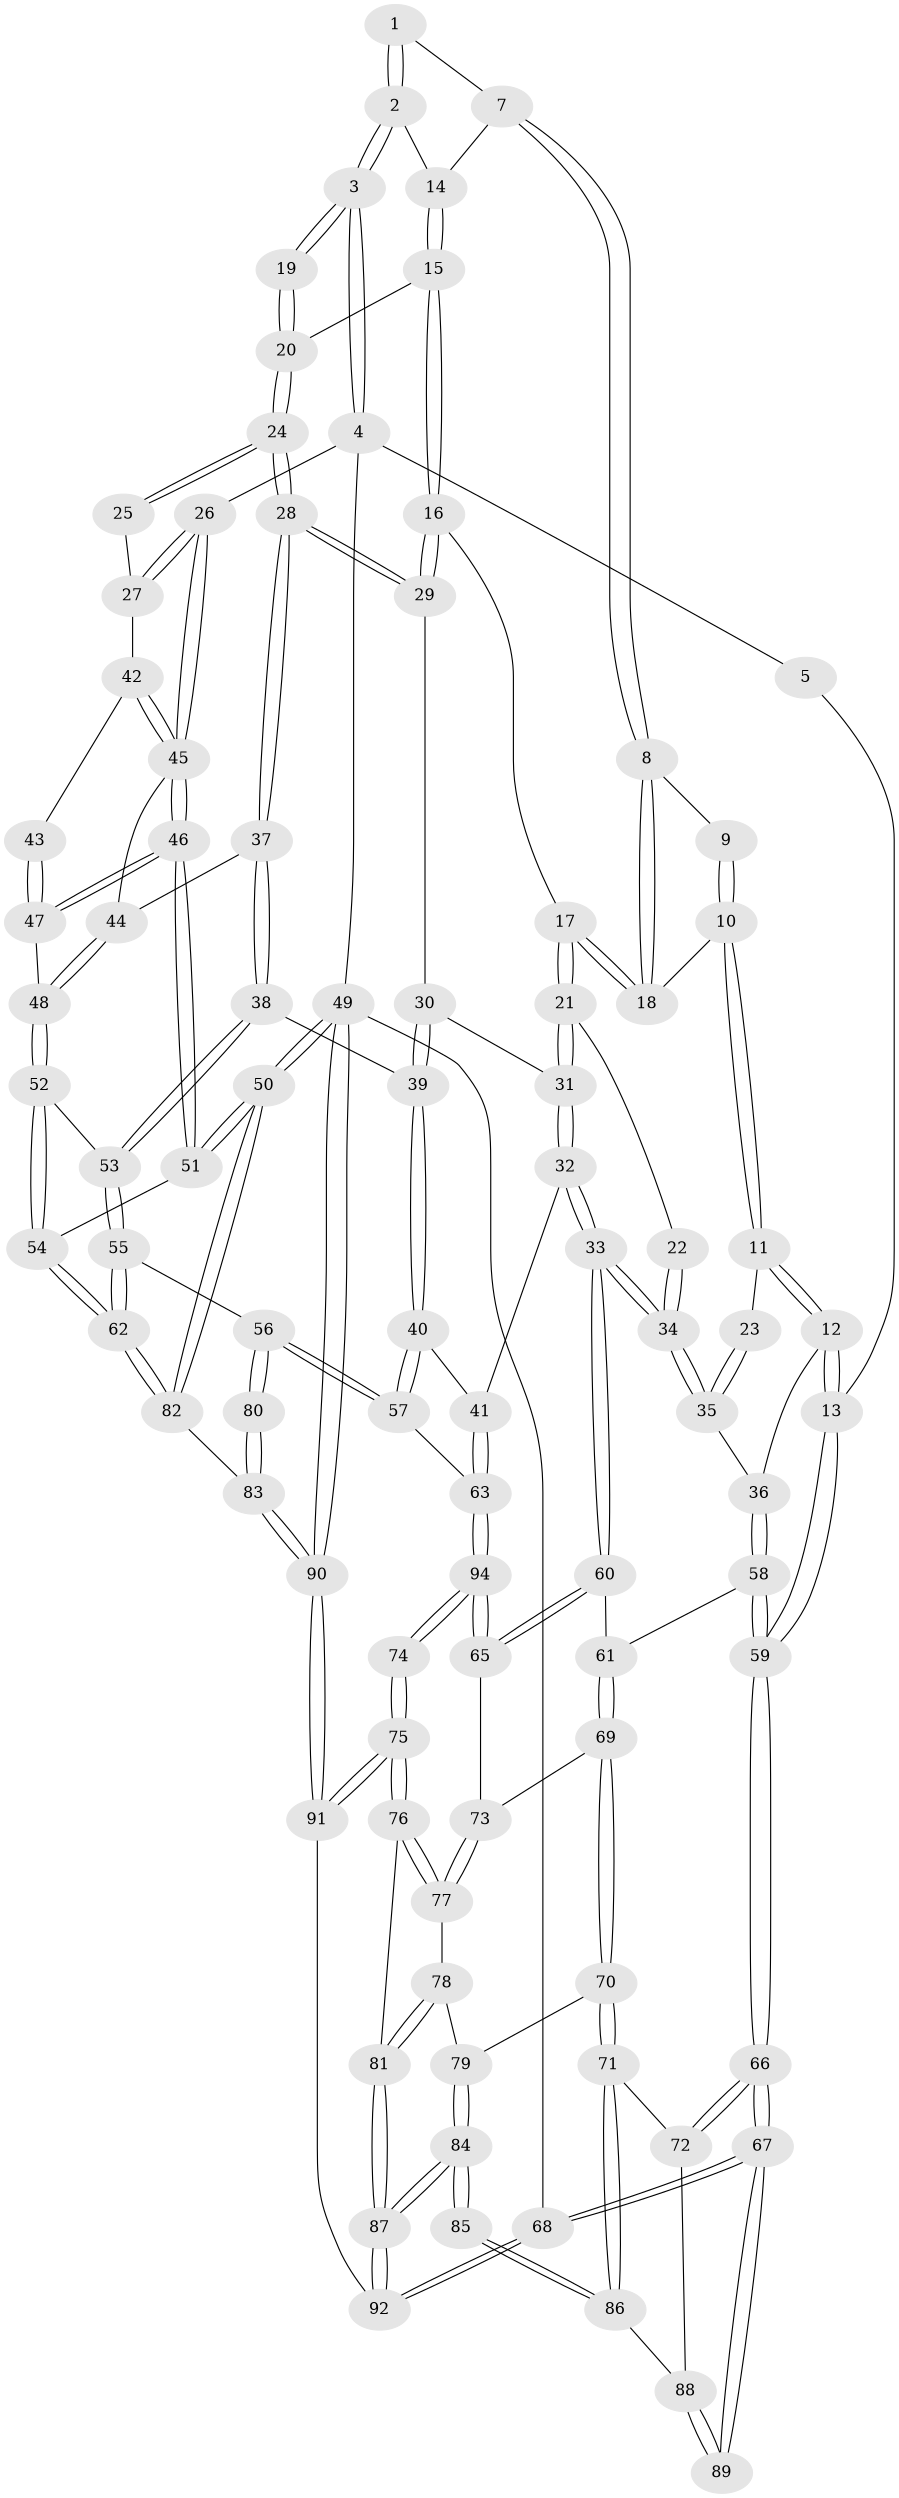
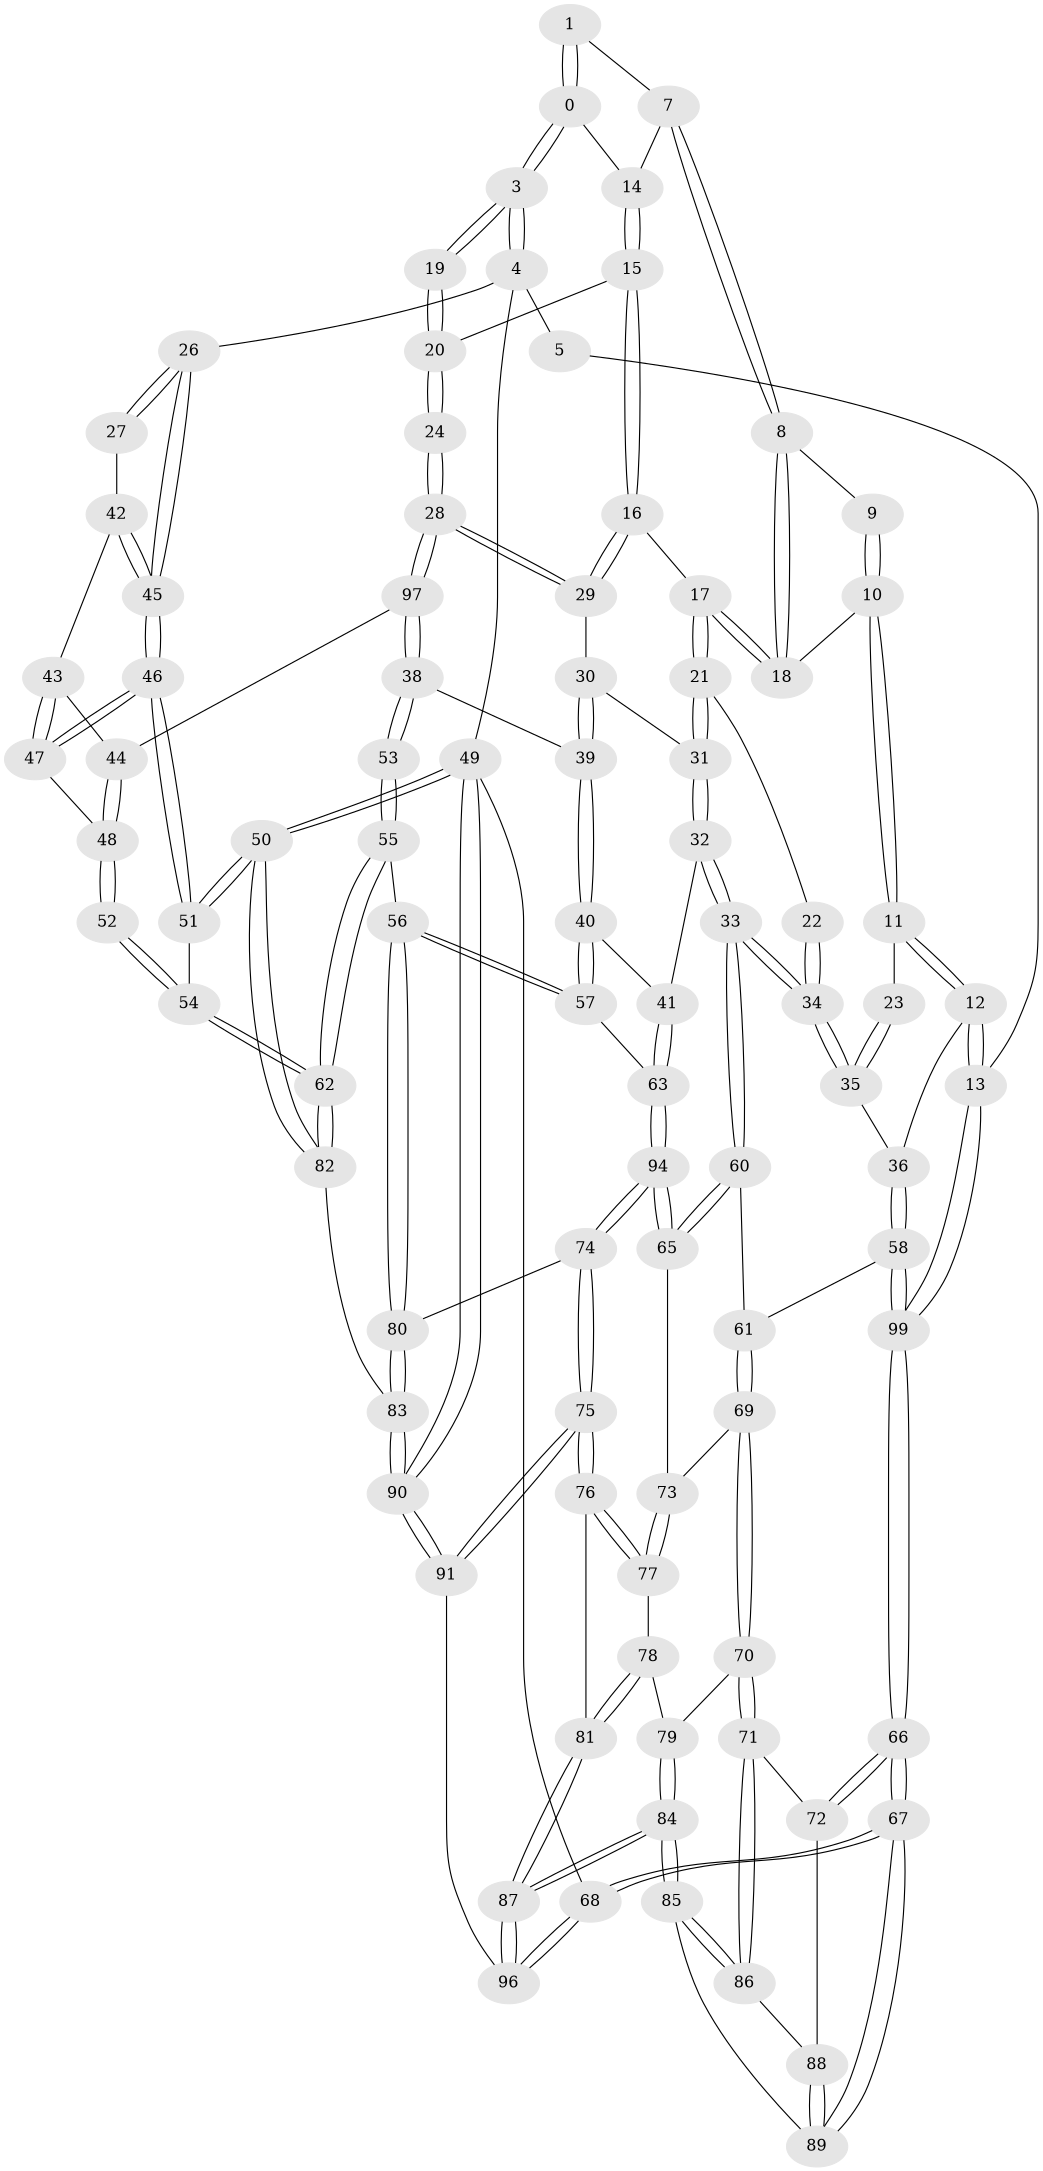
node "2": label "2" -> "0"
node "25": removed
edge "45" -- "44": now "43" -- "44"
node "37": label "37" -> "97"
edge "52" -- "53": removed
edge "74" -- "80": added
node "59": label "59" -> "99"
edge "85" -- "89": added
node "92": label "92" -> "96"
